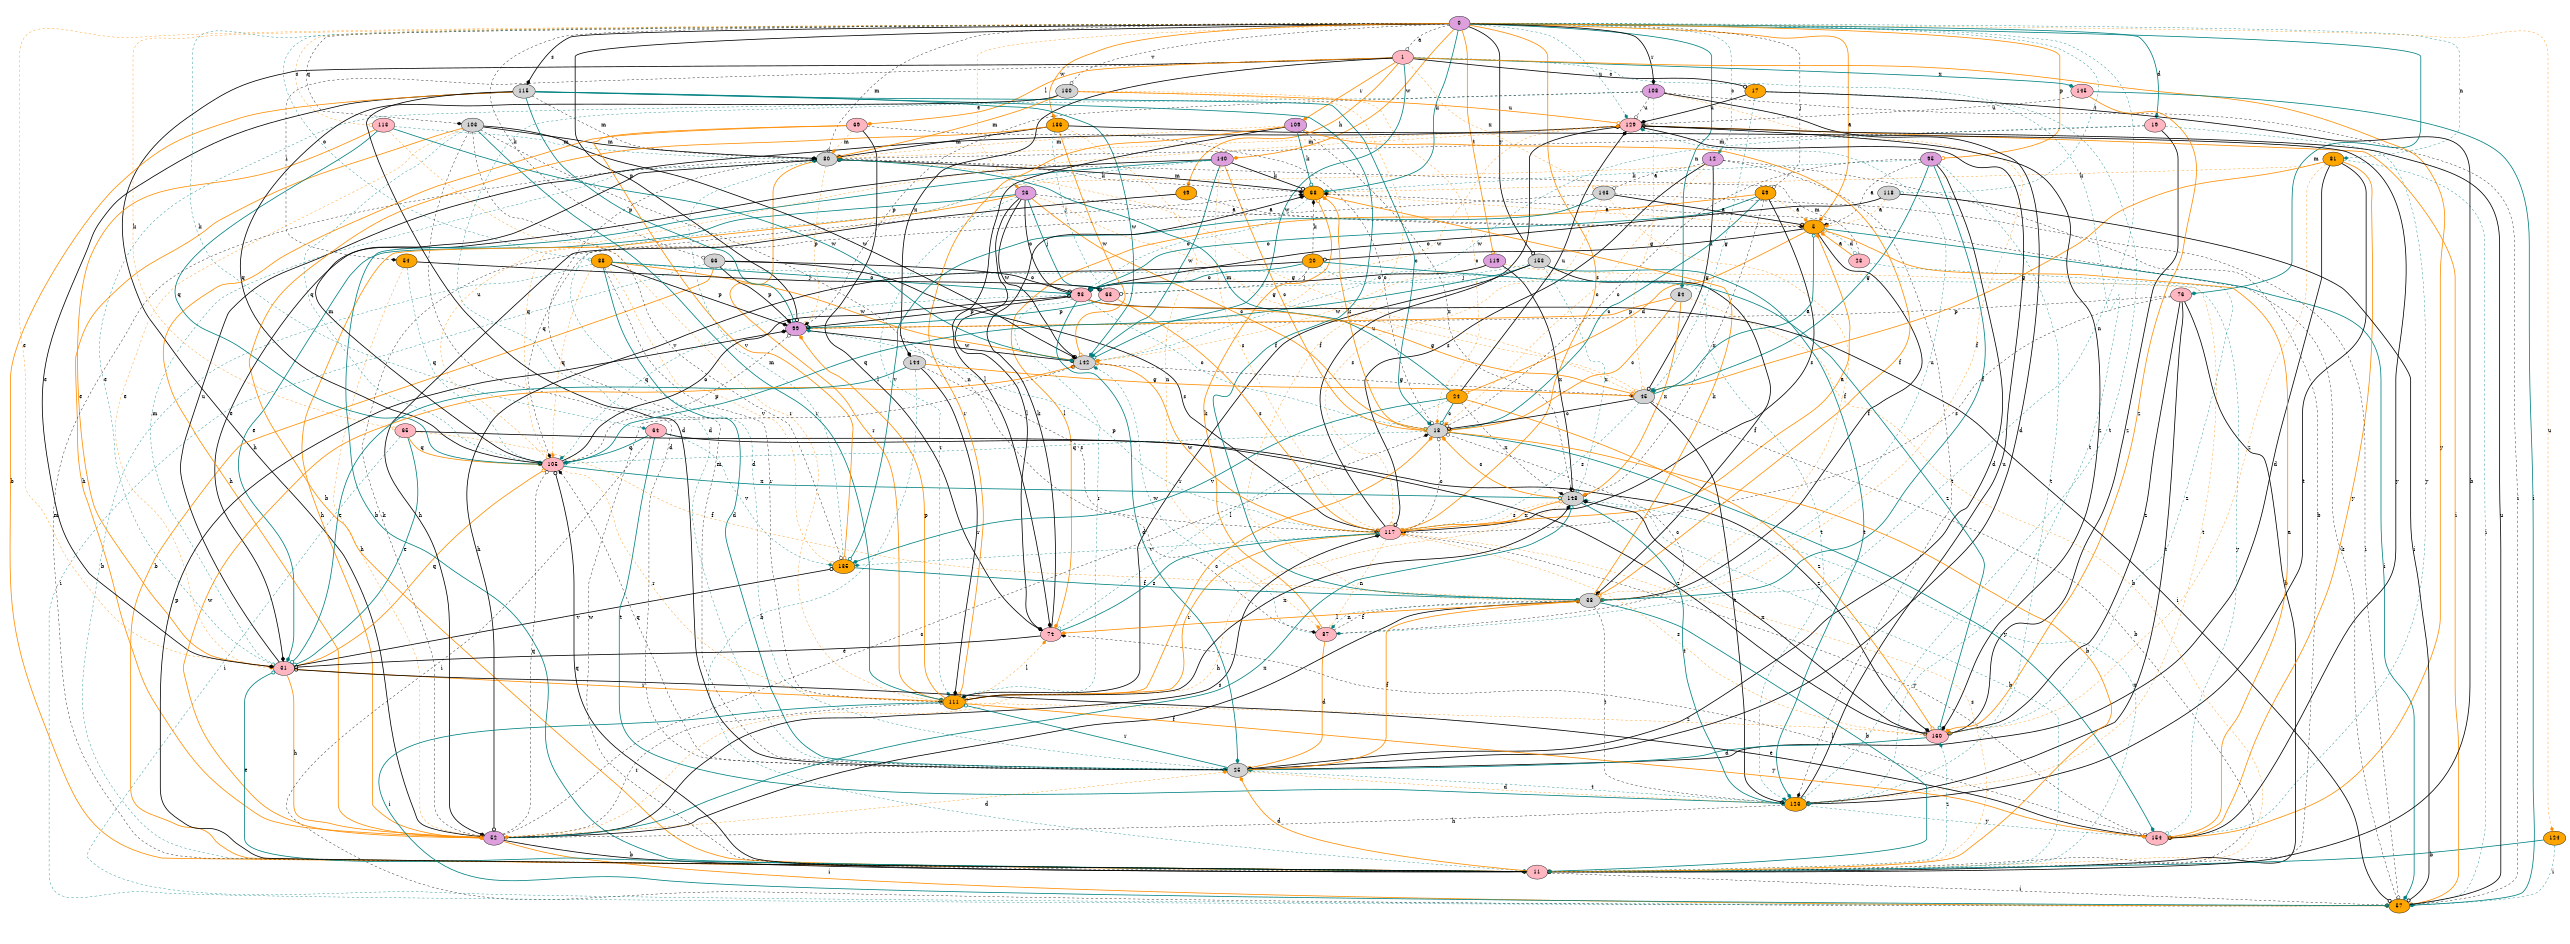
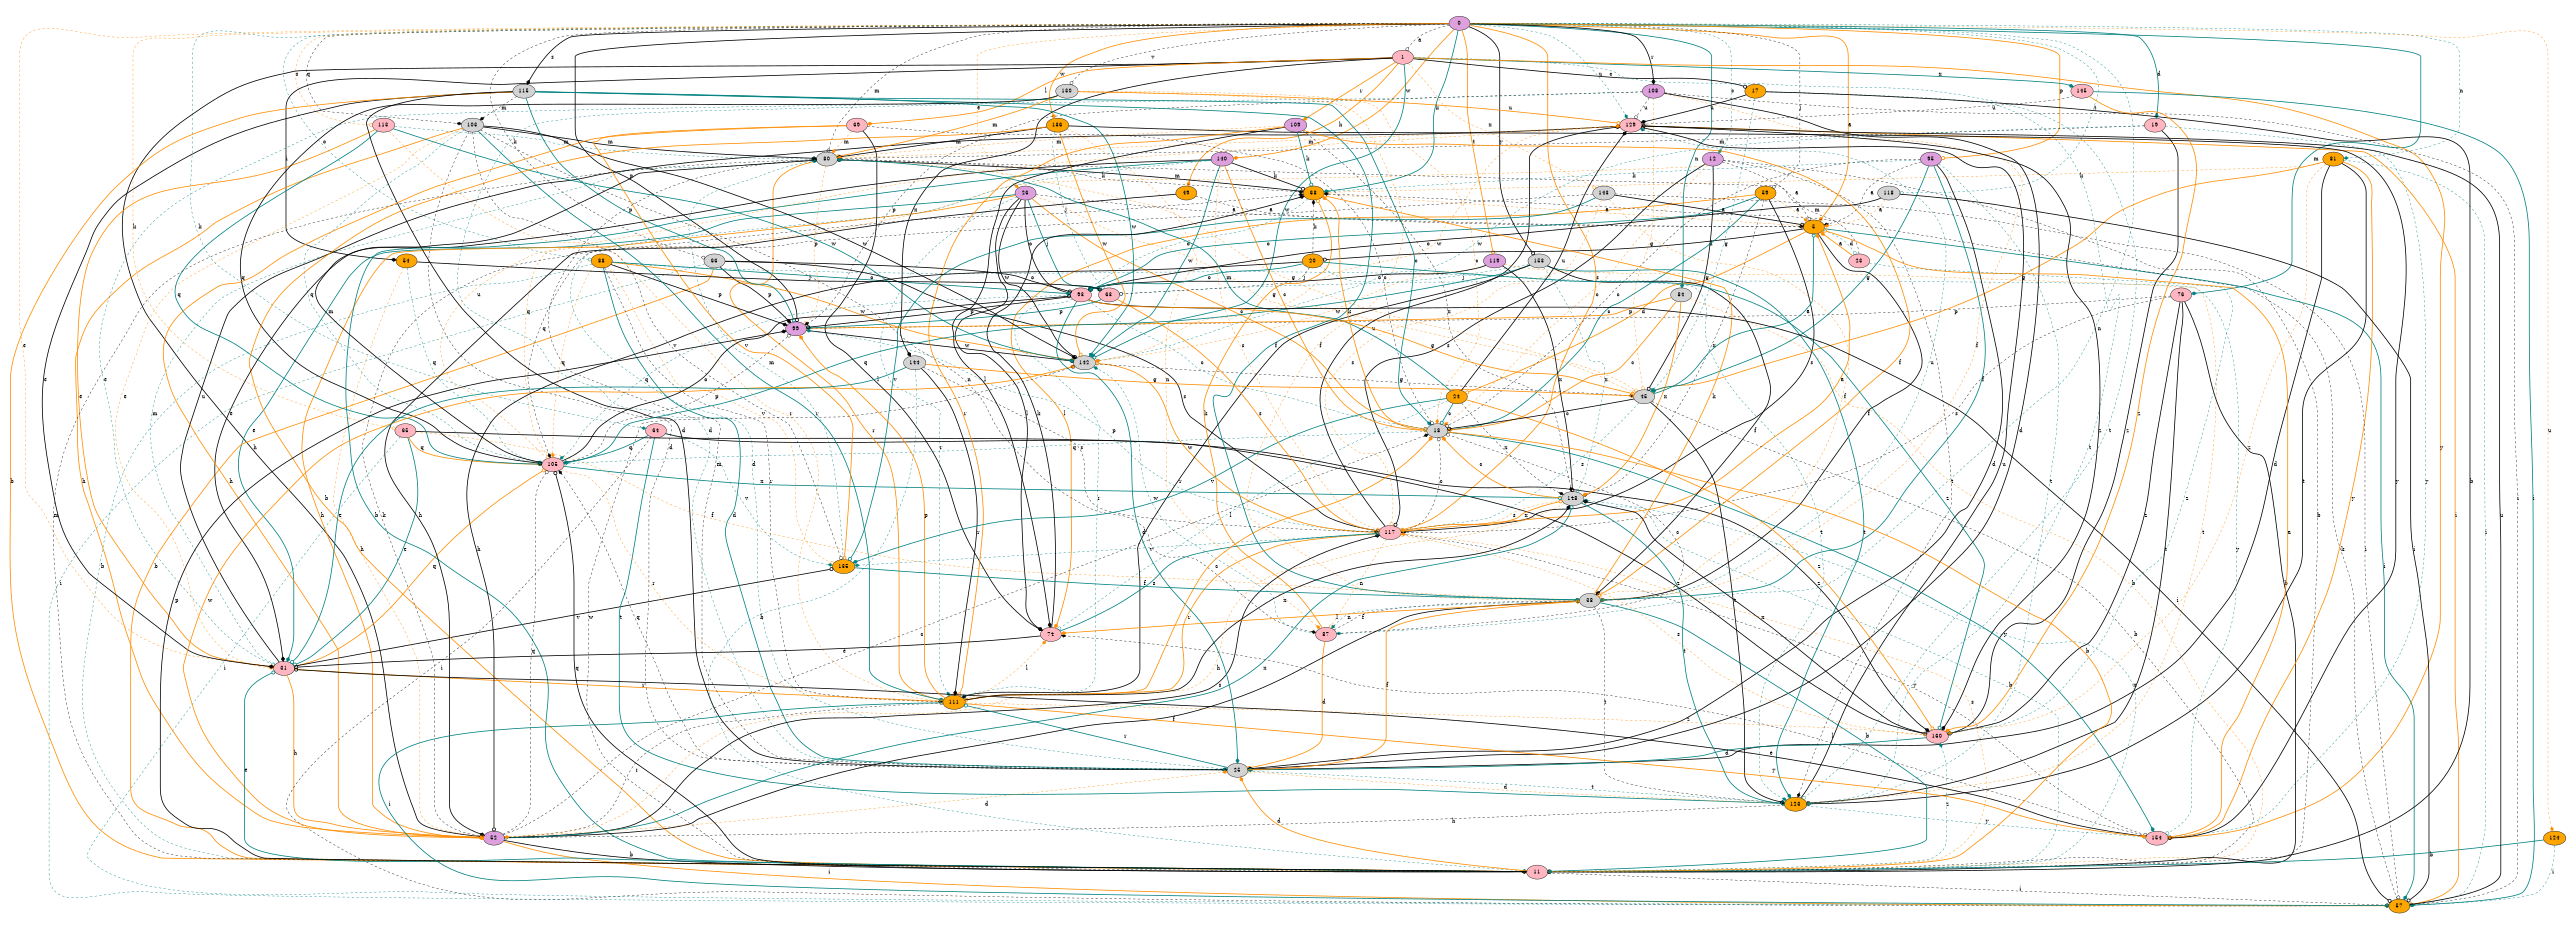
edge "1" -> "54": style dashed -> bold
edge "115" -> "80": now "115" -> "103"
edge "12" -> "143": now "12" -> "5"
